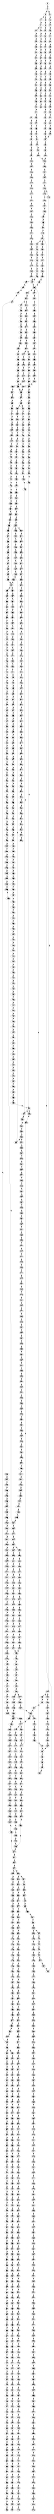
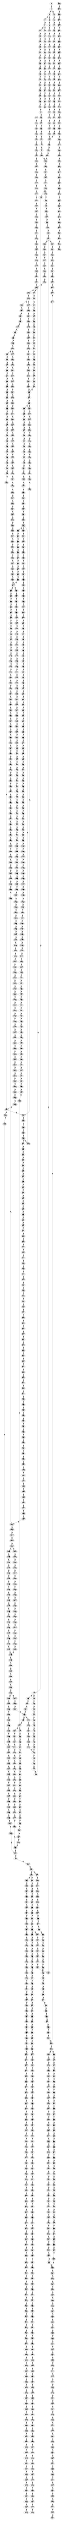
node "S1002": added
edge "S557" -> "S566": now "S557" -> "S558"
